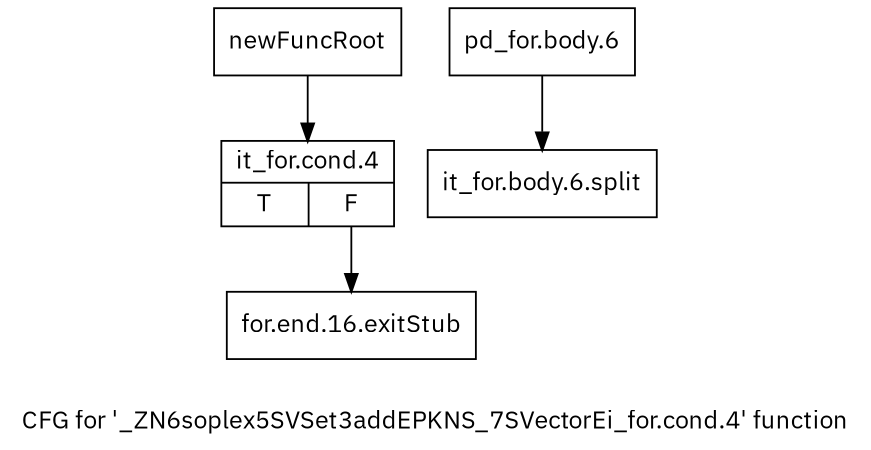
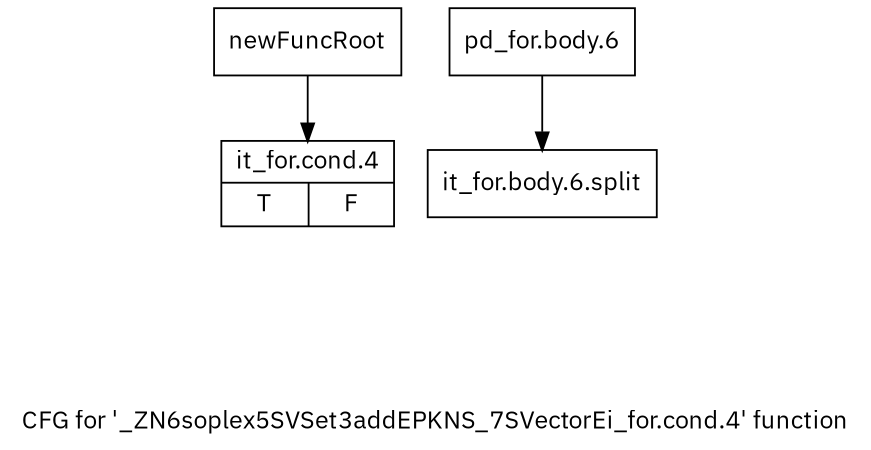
node "for.end.16.exitStub": removed
